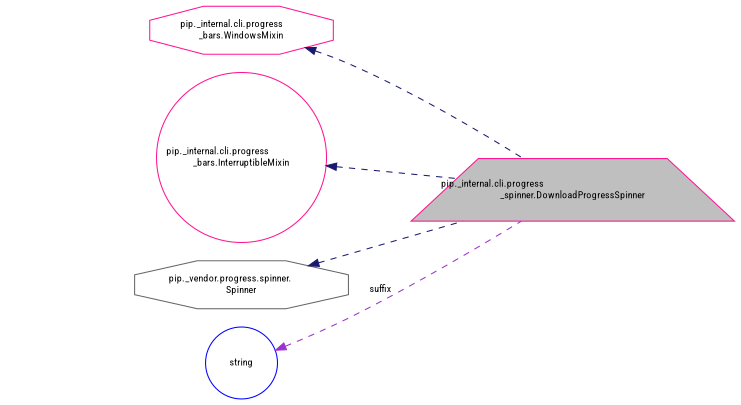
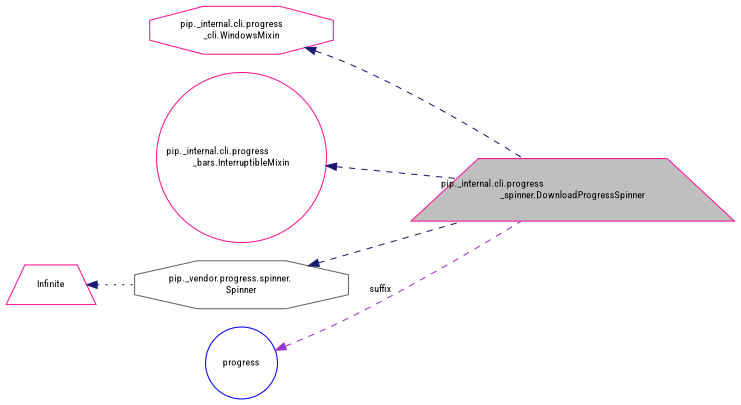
node "pip._internal.cli.progress _bars.WindowsMixin": label "pip._internal.cli.progress _bars.WindowsMixin" -> "pip._internal.cli.progress _cli.WindowsMixin"
node "Infinite": added
node "string": label "string" -> "progress"
